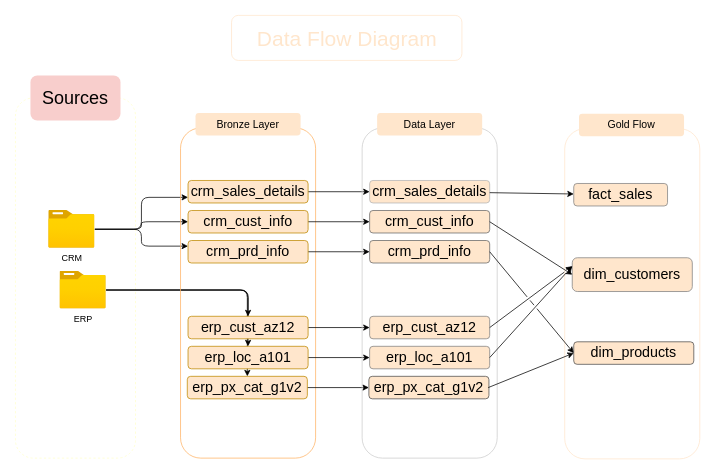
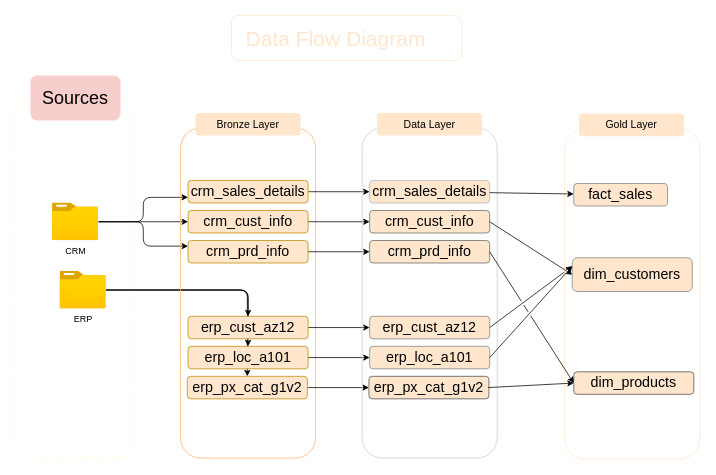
node "Data Flow Diagram": moved (347, 39) -> (335, 39)
node "Gold Flow": label "Gold Flow" -> "Gold Layer"
node "CRM": moved (72, 229) -> (75, 222)
node "dim_products": moved (633, 353) -> (633, 383)
